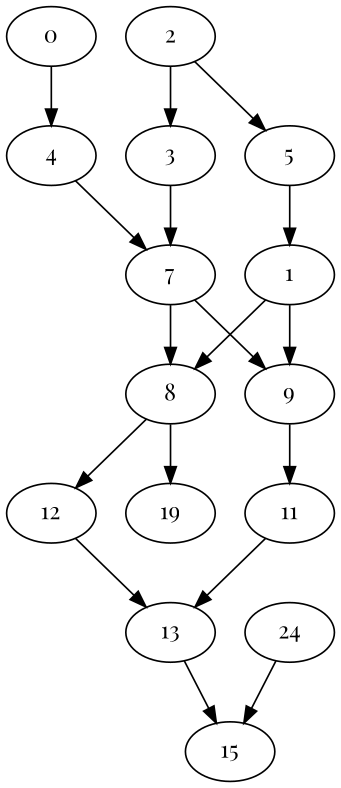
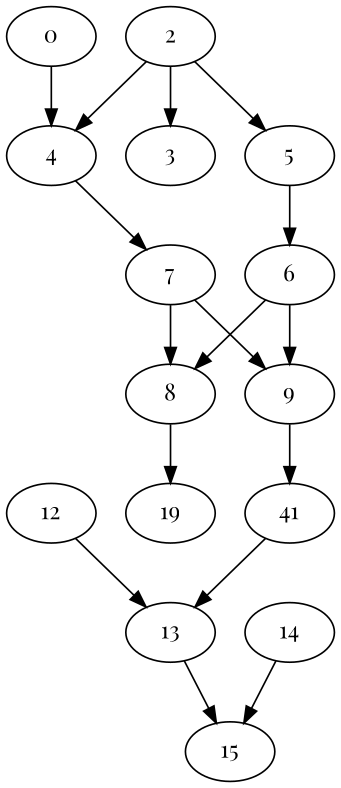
edge "2" -> "4": added
edge "3" -> "7": removed
node "1": label "1" -> "6"
edge "8" -> "12": removed
node "11": label "11" -> "41"
node "24": label "24" -> "14"
